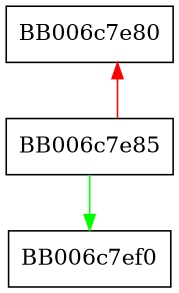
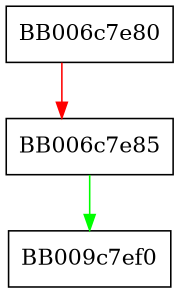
edge "BB006c7e85" -> "BB006c7e80": reversed
node "BB006c7ef0": label "BB006c7ef0" -> "BB009c7ef0"
